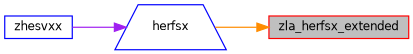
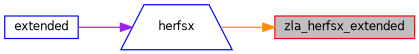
node "zhesvxx": label "zhesvxx" -> "extended"
